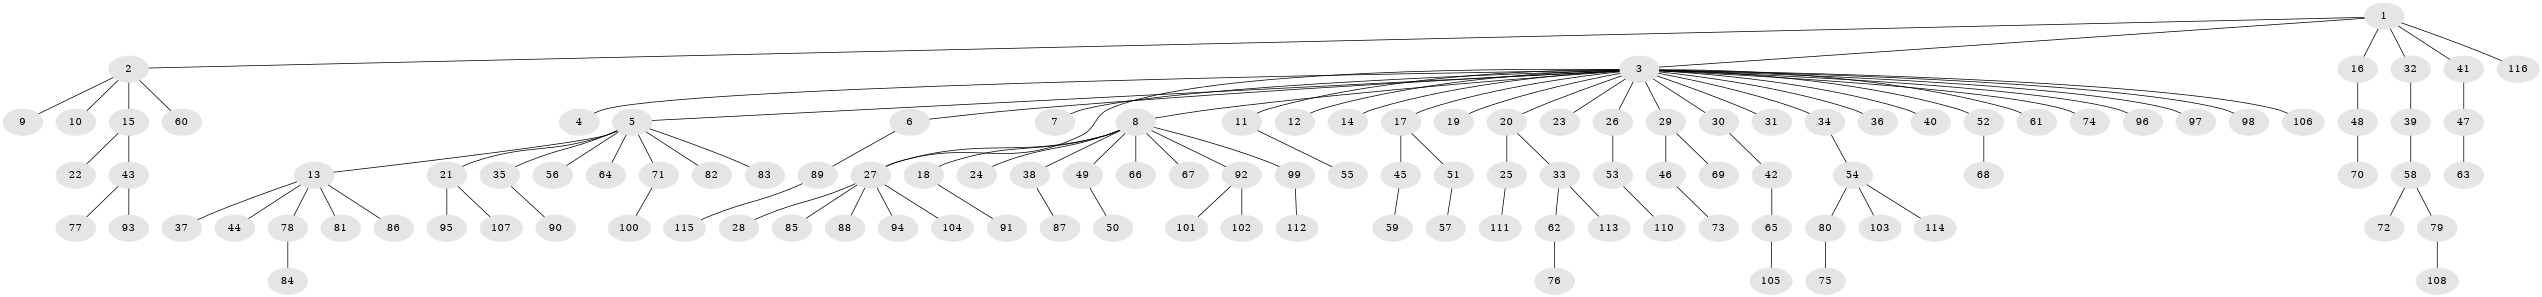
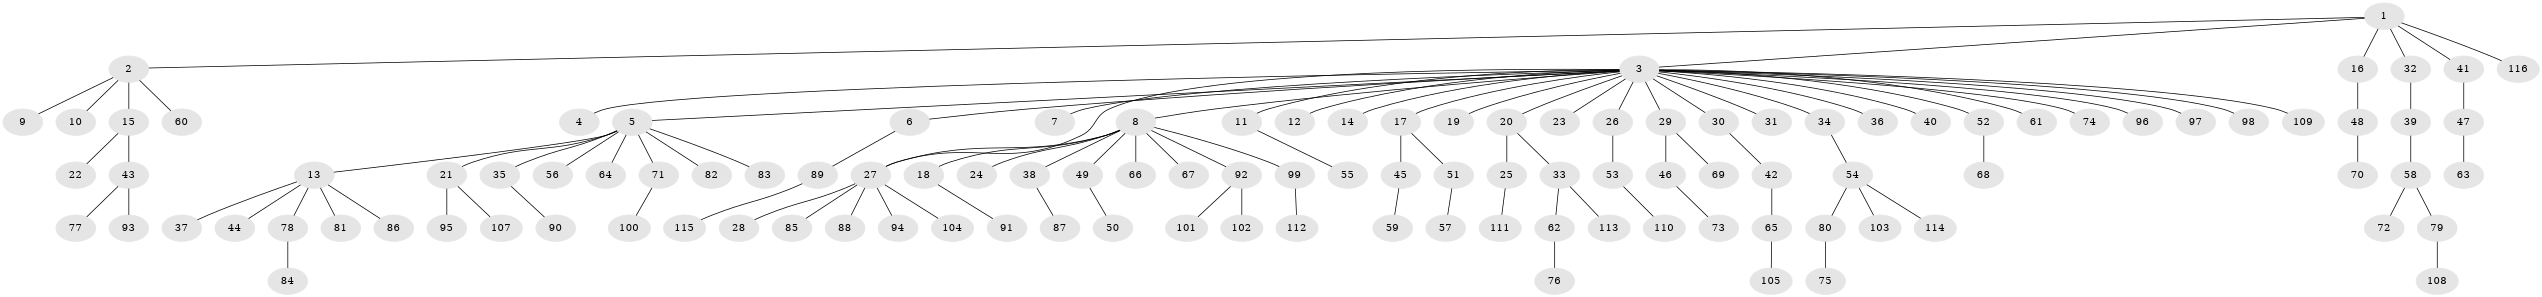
node "106": label "106" -> "109"
